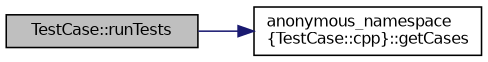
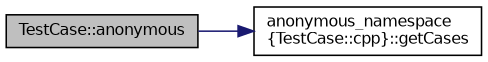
node "TestCase::runTests": label "TestCase::runTests" -> "TestCase::anonymous"
